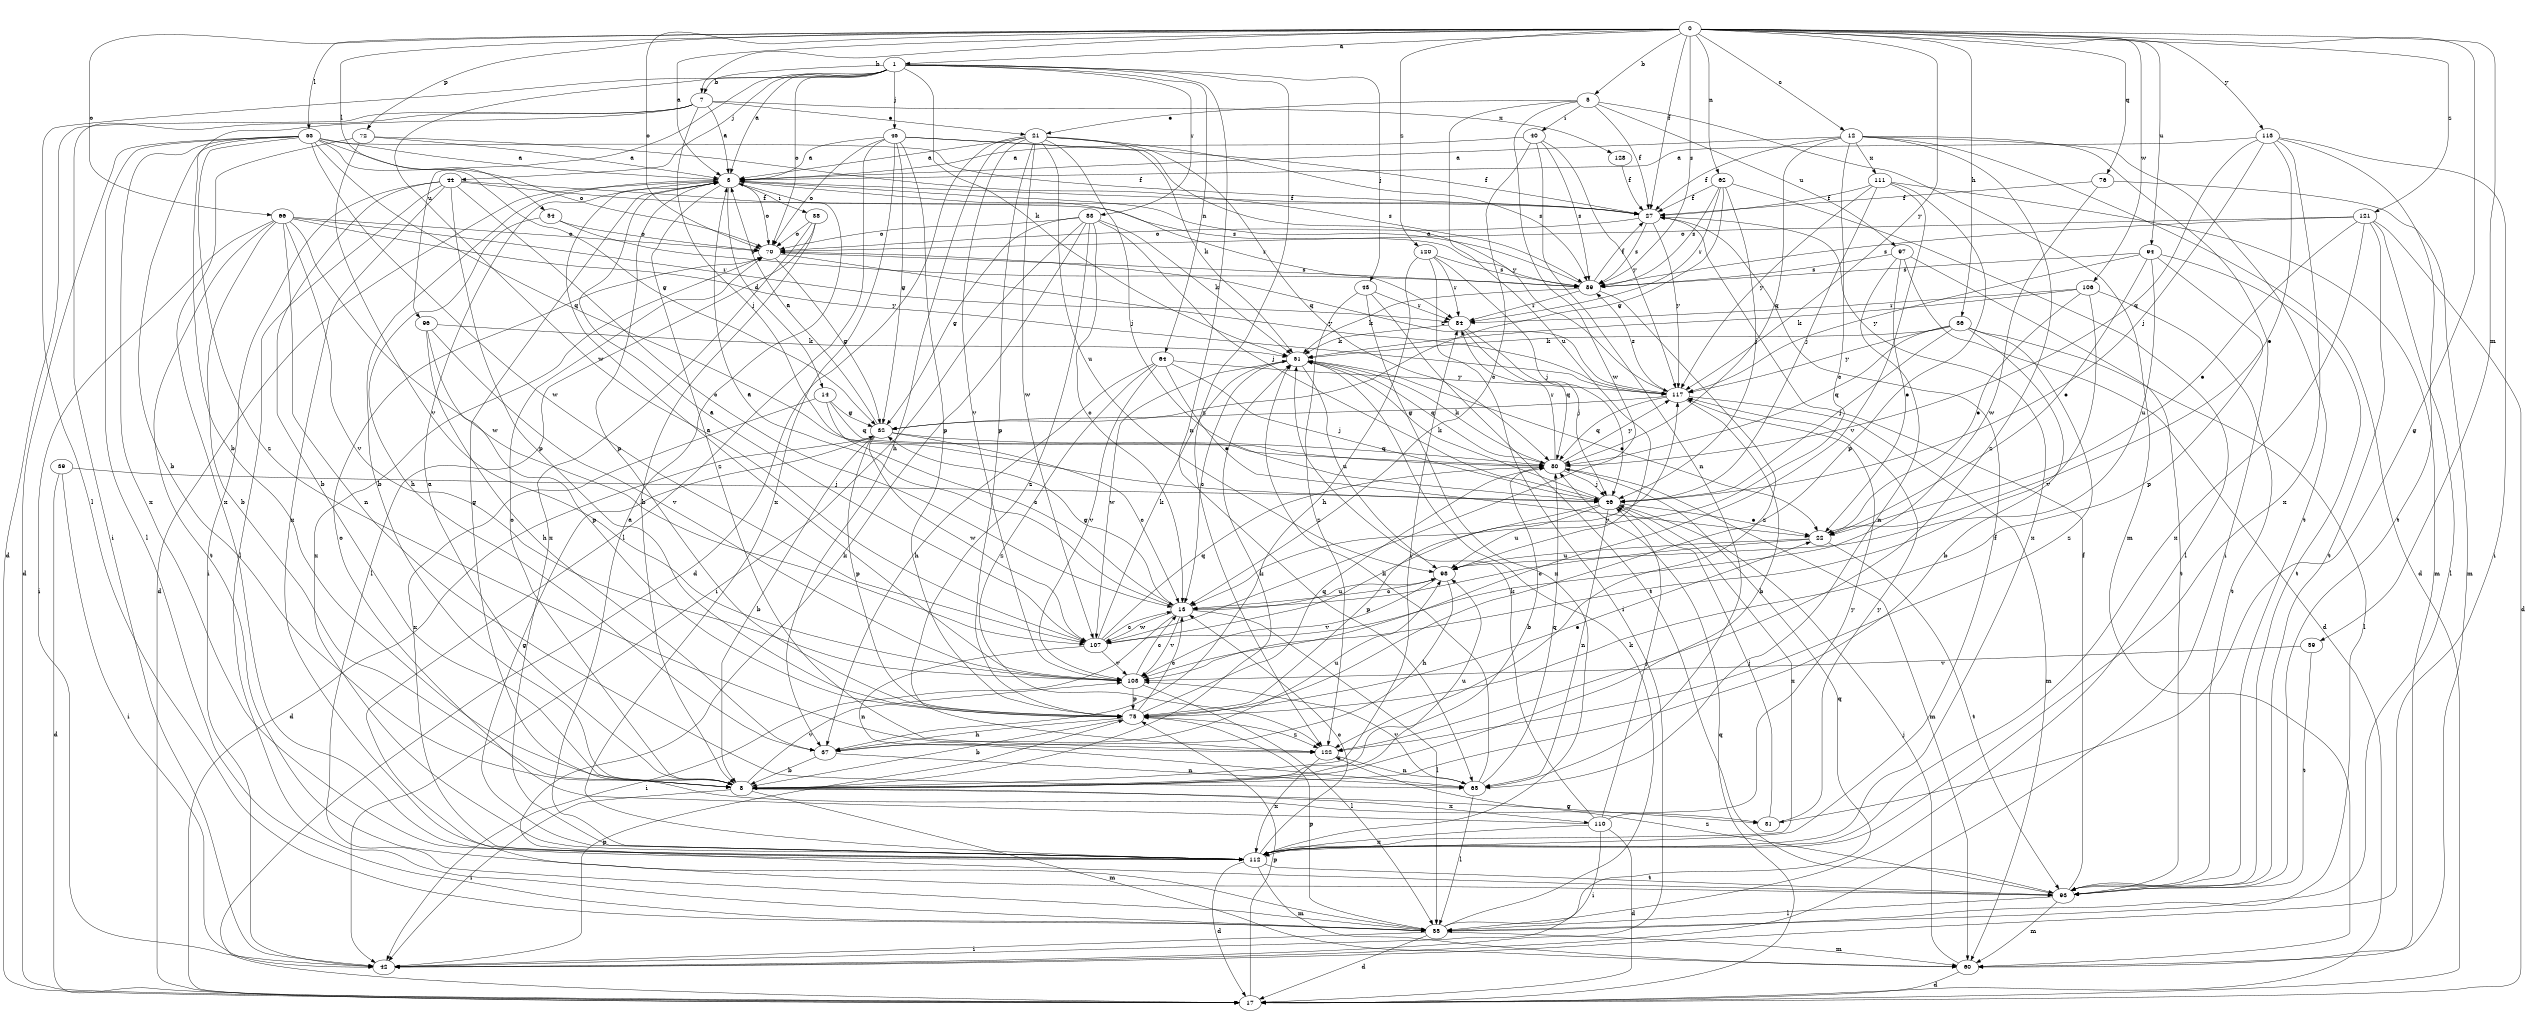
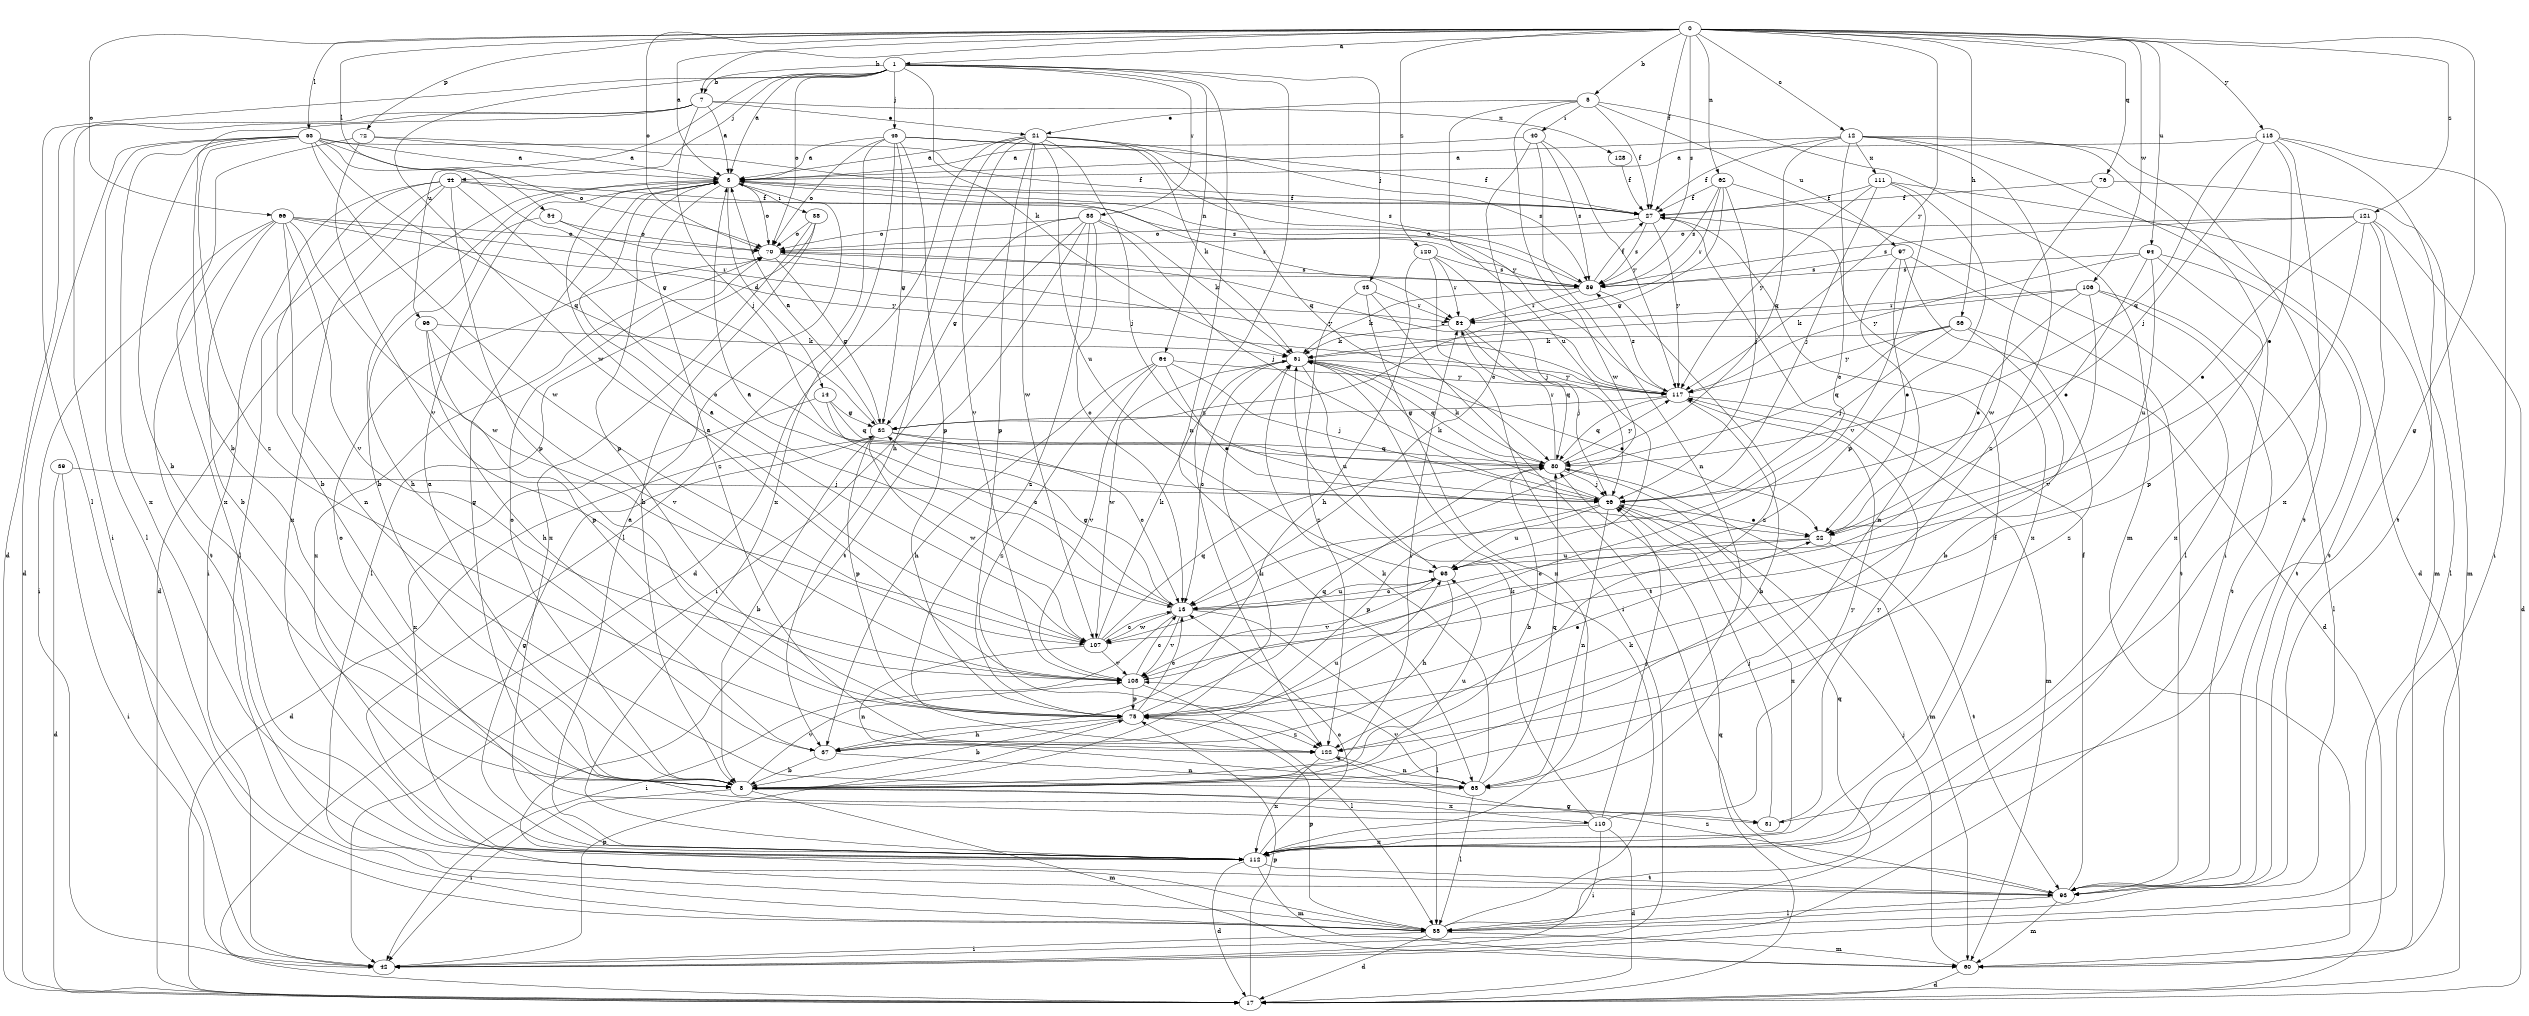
edge "107" -> "117": now "51" -> "117"
edge "83" -> "93": label "k" -> "t"
node "59": removed
edge "36" -> "55": now "106" -> "55"
